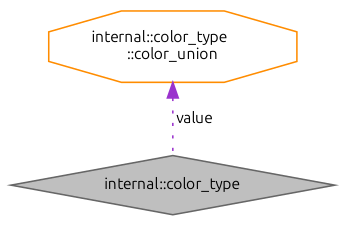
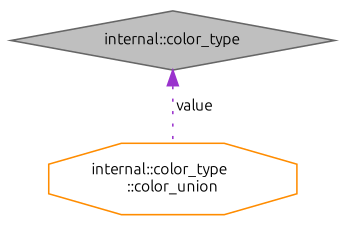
edge "internal::color_type" -> "internal::color_type ::color_union": reversed
